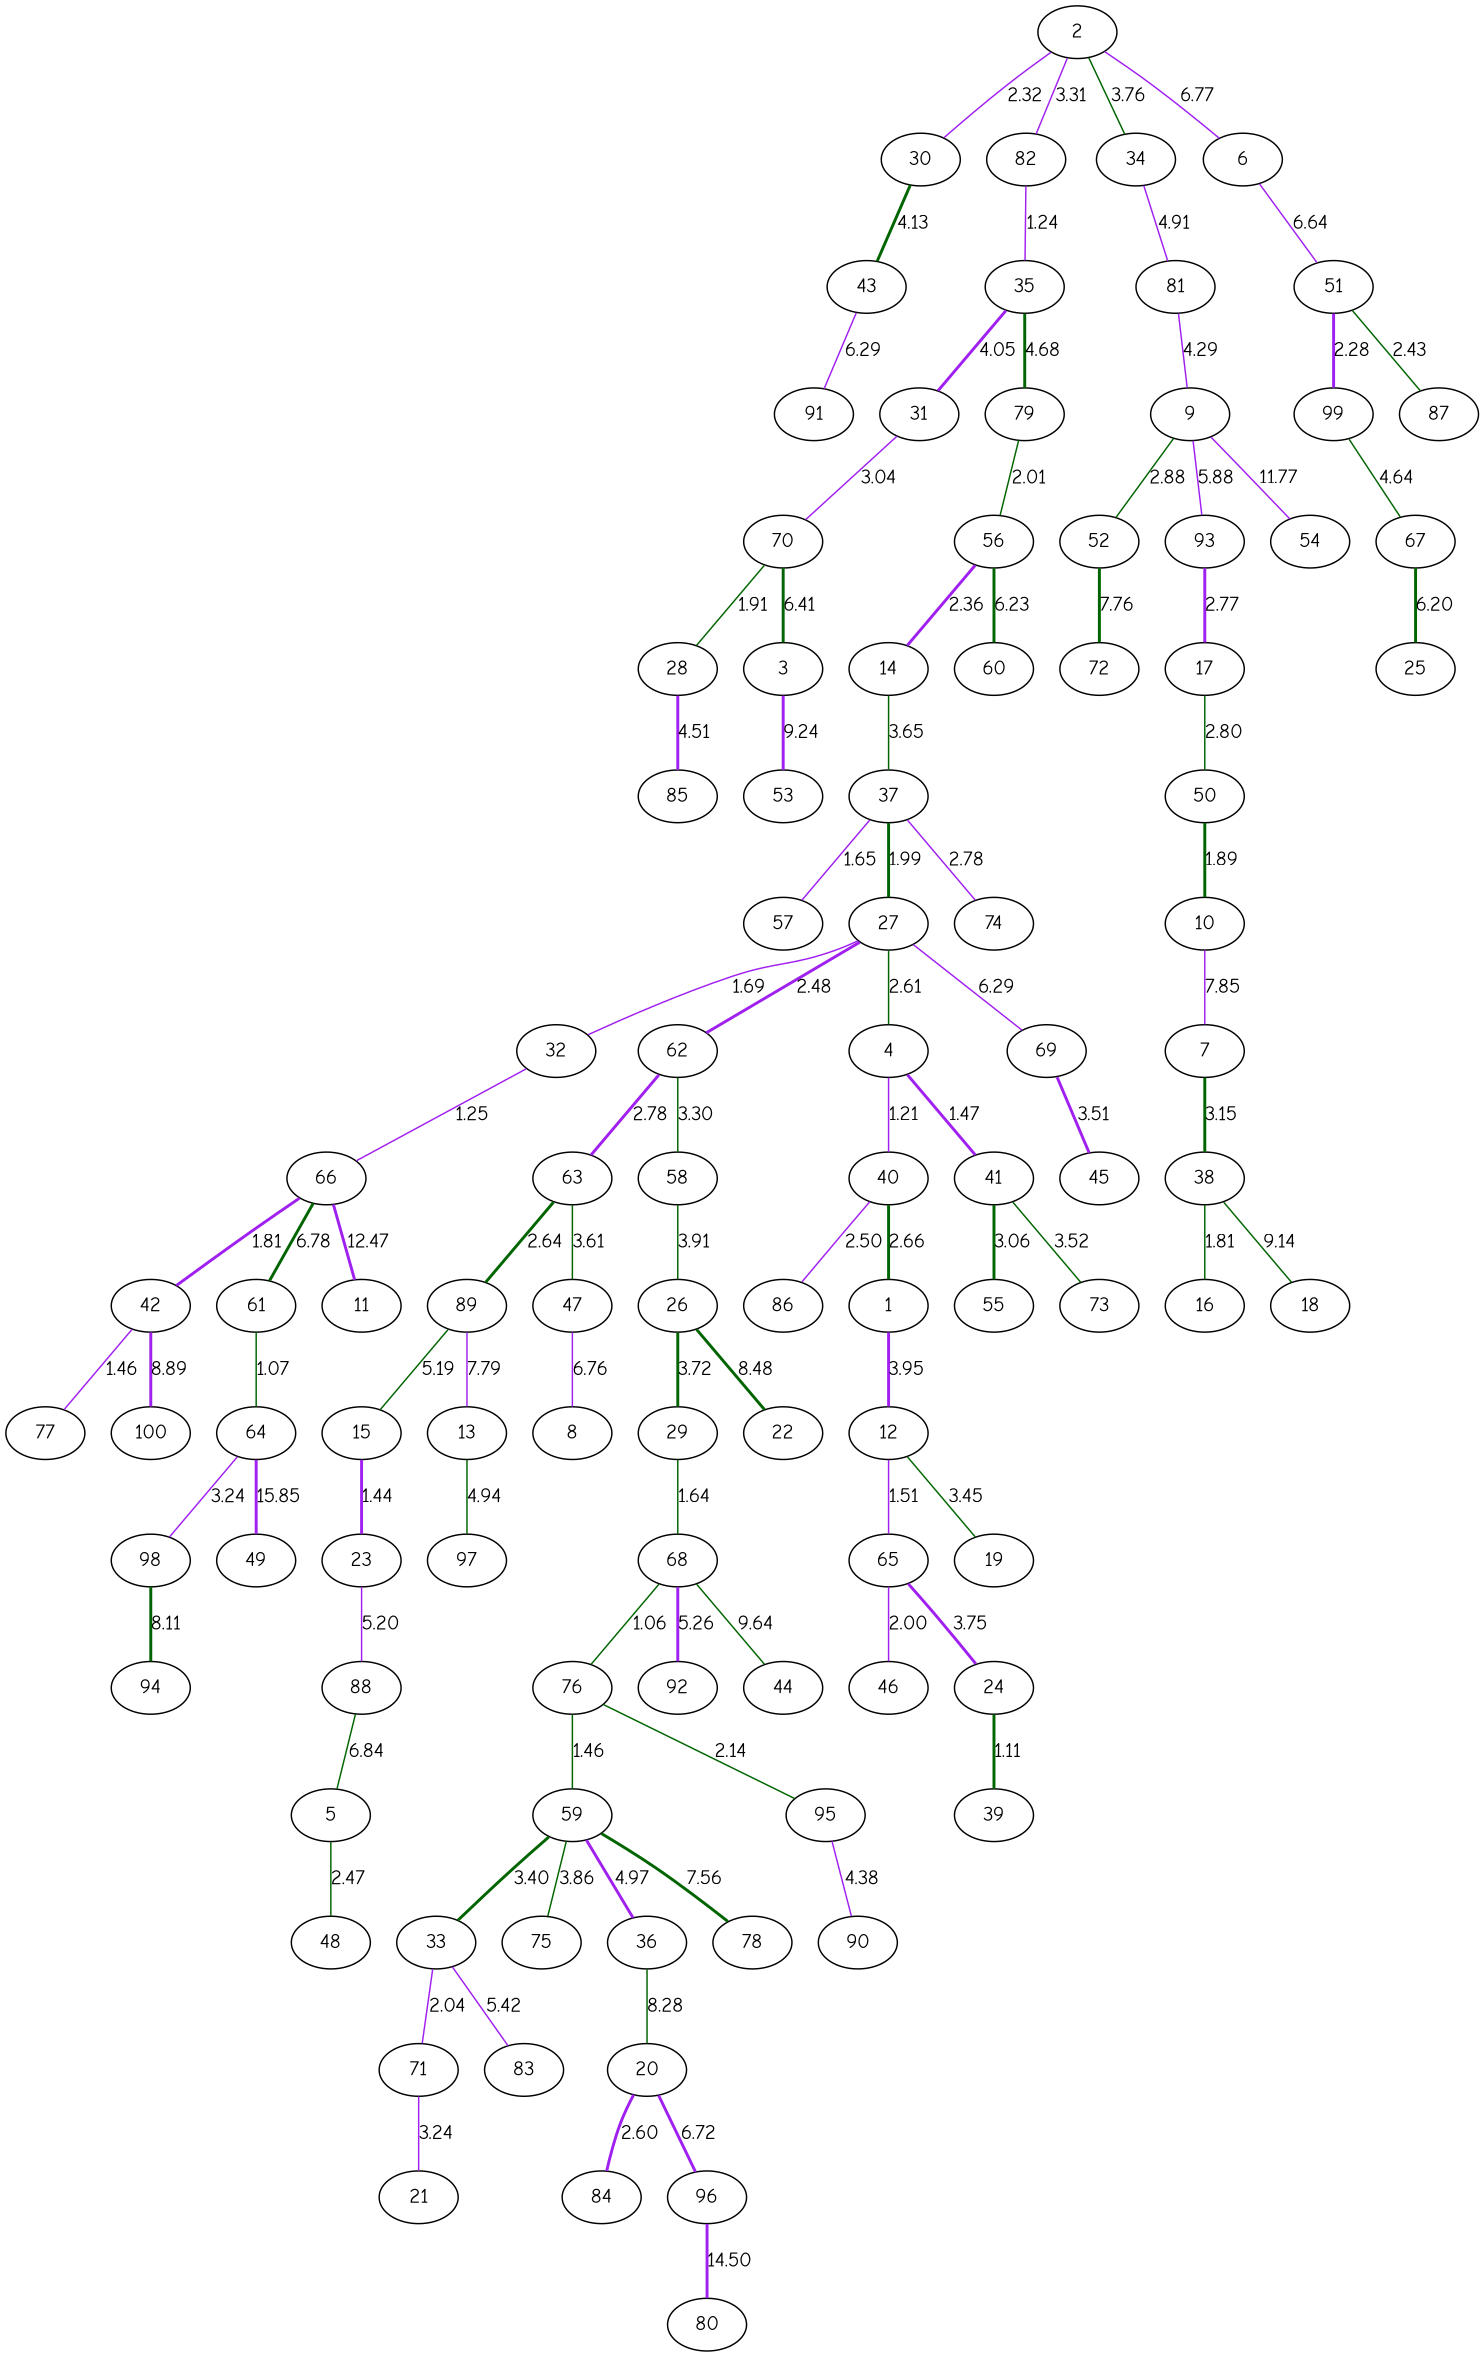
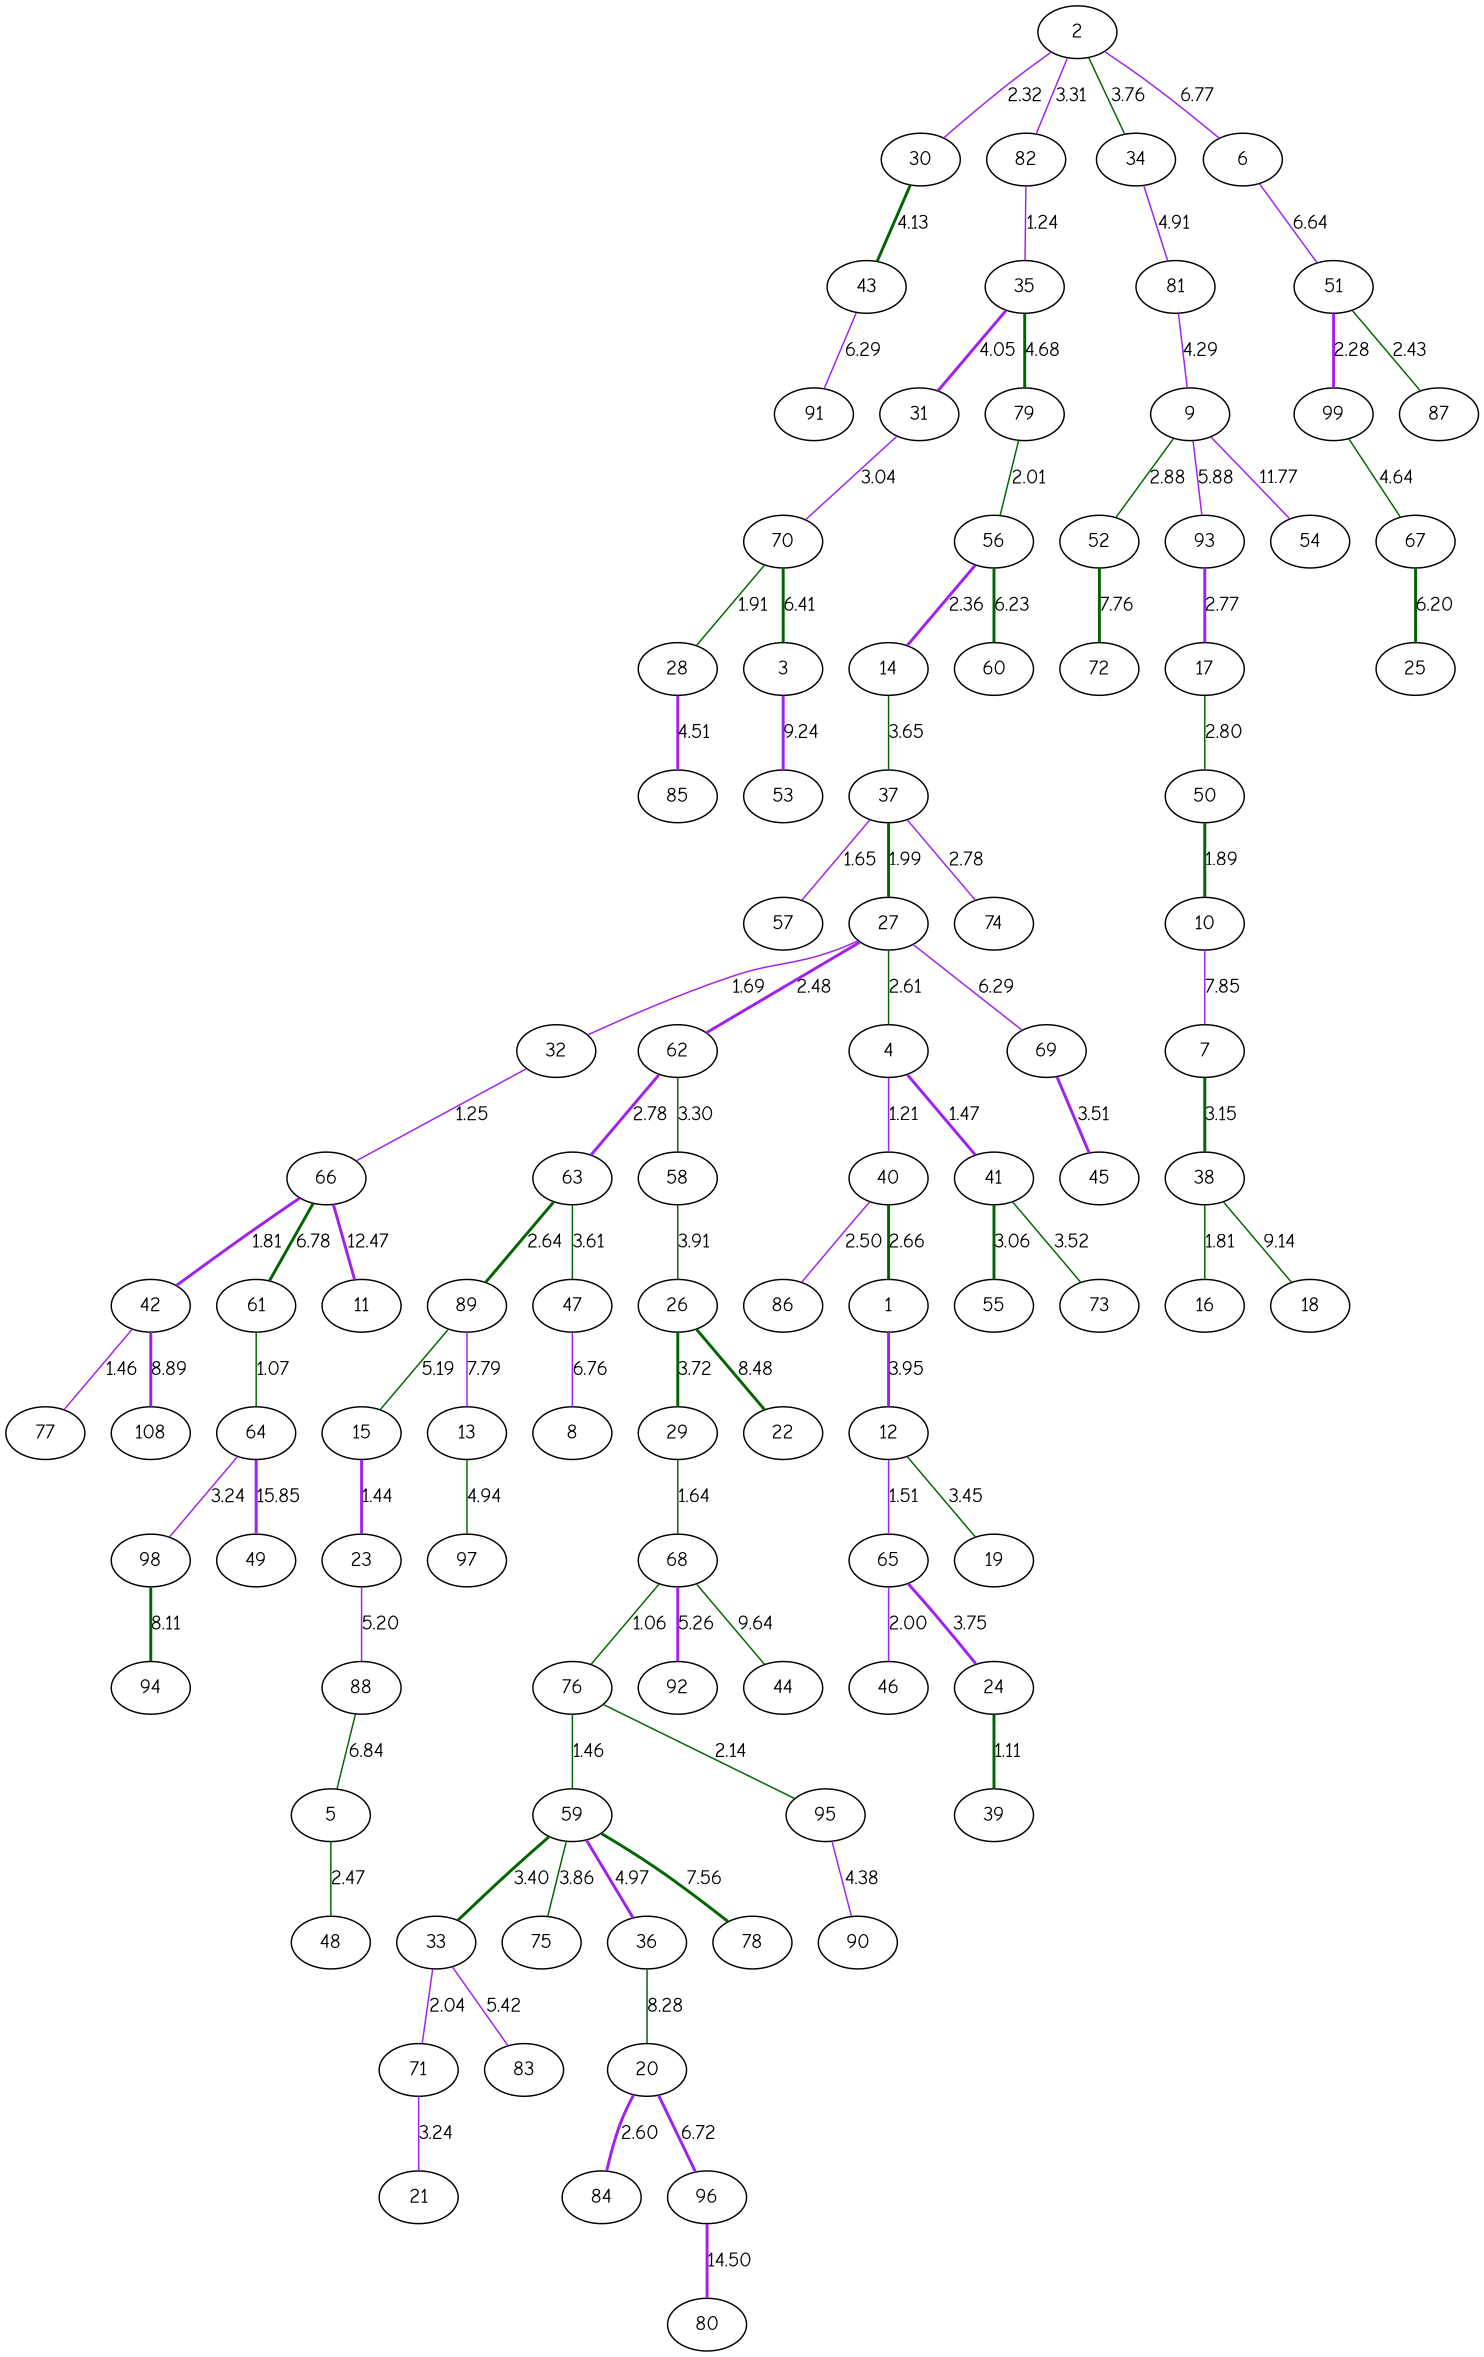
node "100": label "100" -> "108"
